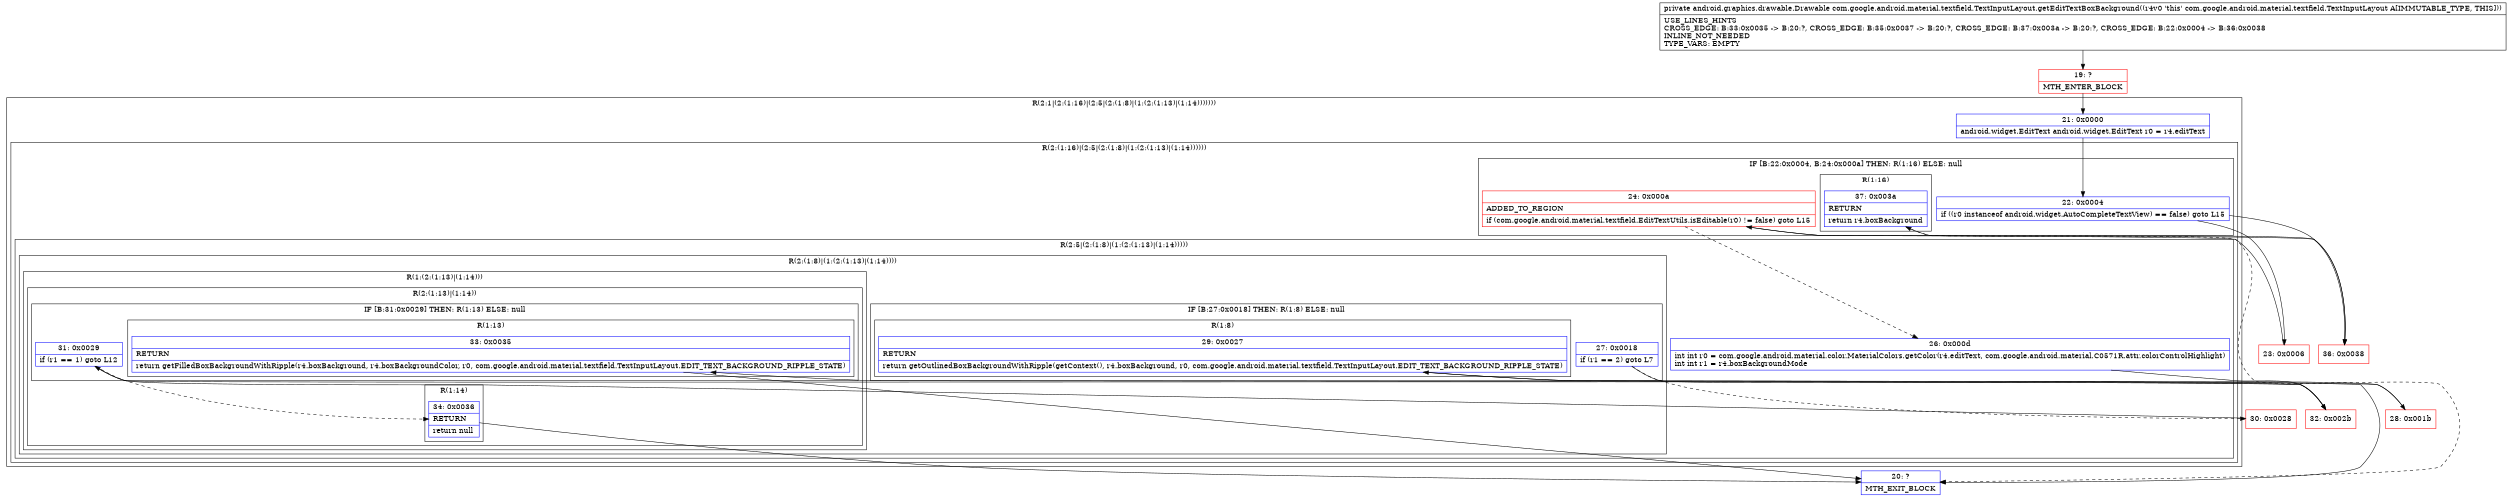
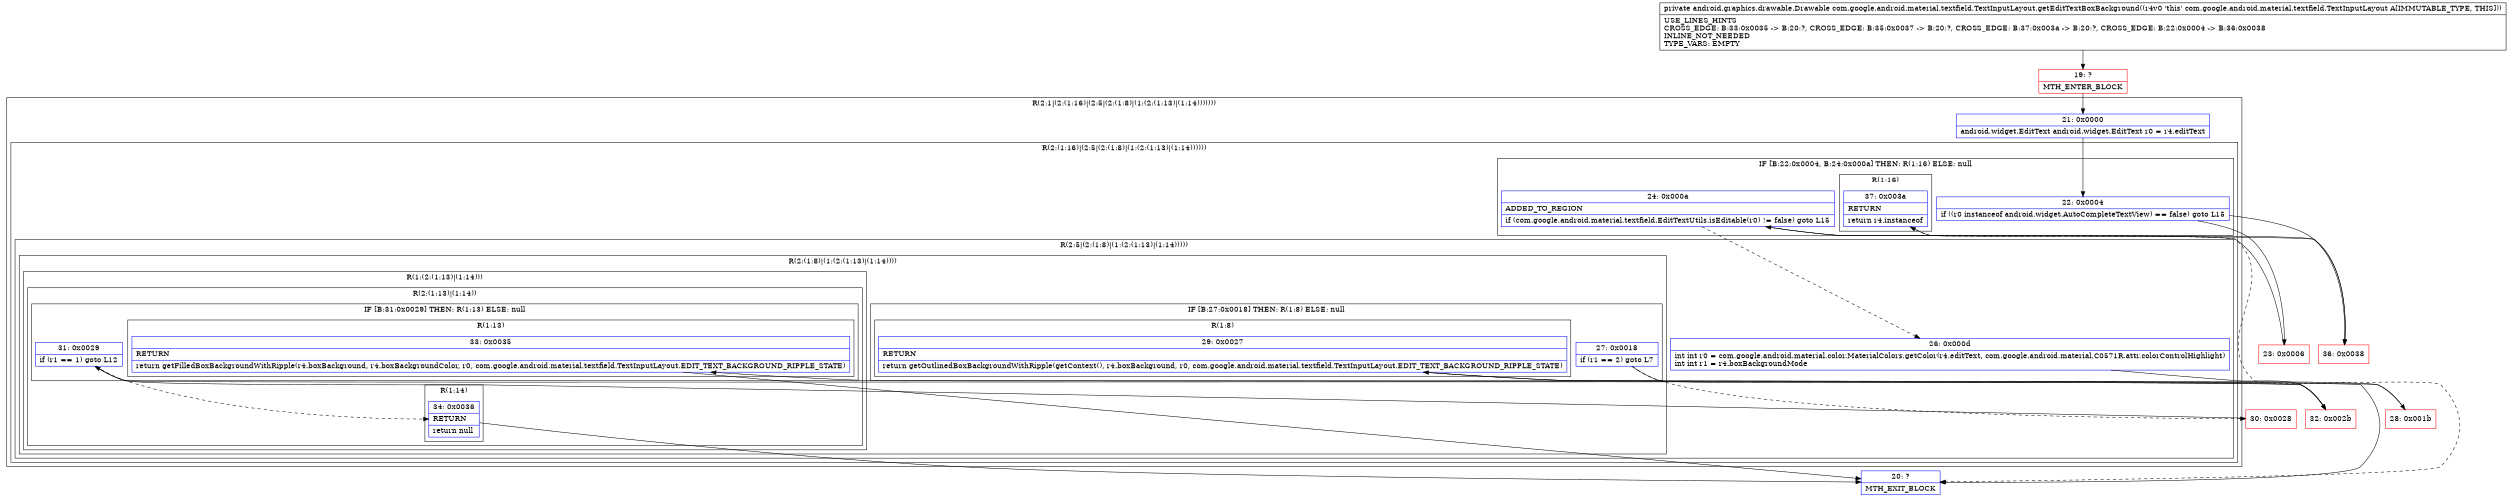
node "24: 0x000a": color red -> blue
node "37: 0x003a": text "return r4.boxBackground" -> "return r4.instanceof"
